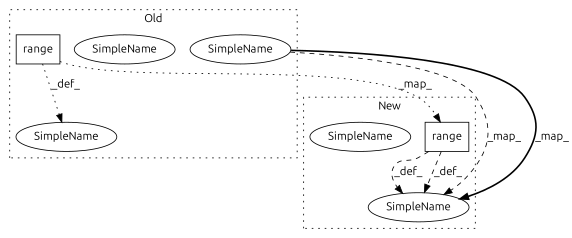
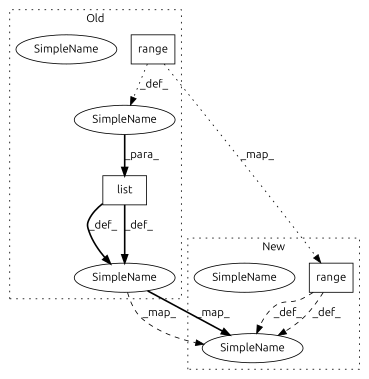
node "list": added
